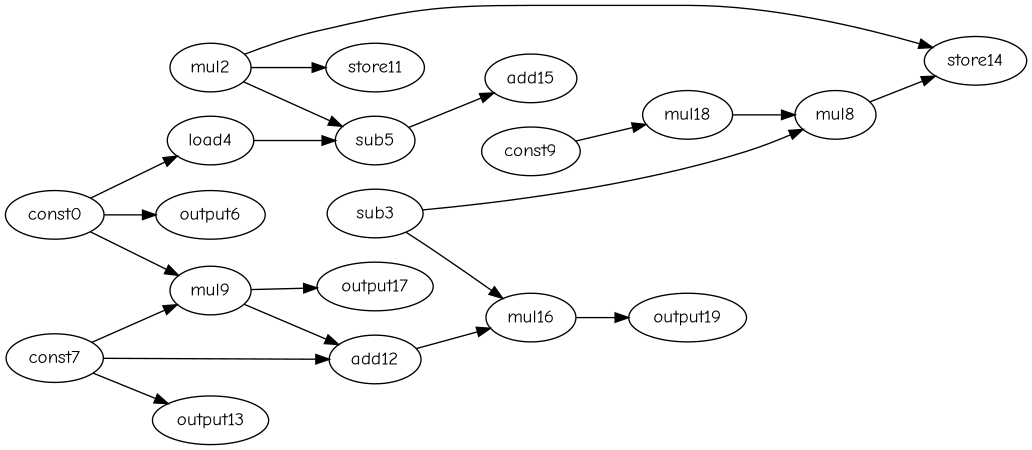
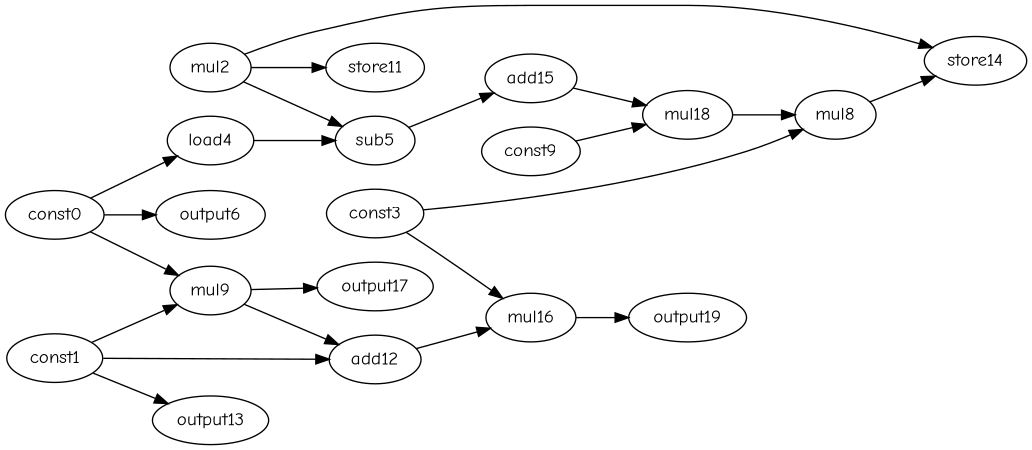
edge "add15" -> "mul18": added
node "sub3": label "sub3" -> "const3"
node "const7": label "const7" -> "const1"
